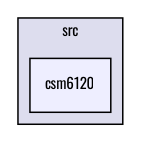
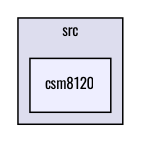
node "csm6120": label "csm6120" -> "csm8120"
